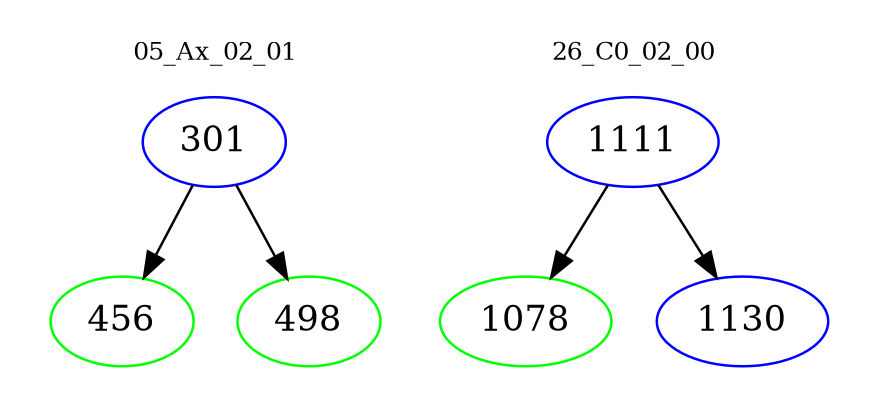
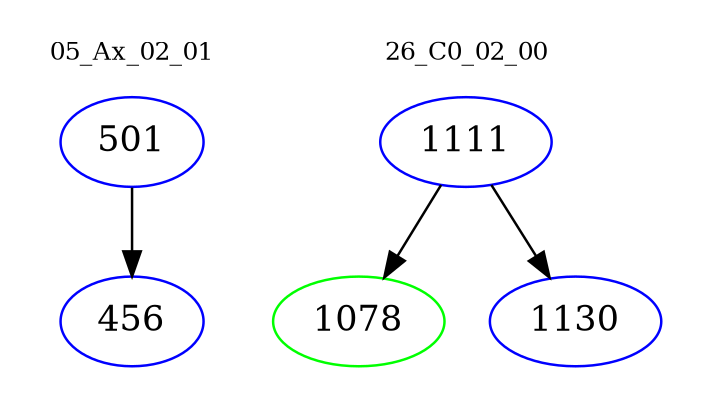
node "301": label "301" -> "501"
node "456": color green -> blue
node "498": removed
